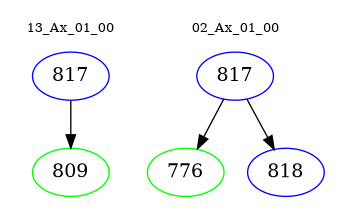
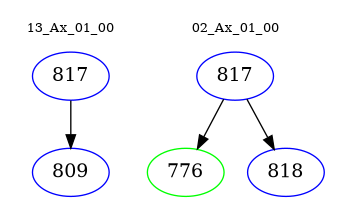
node "809": color green -> blue
